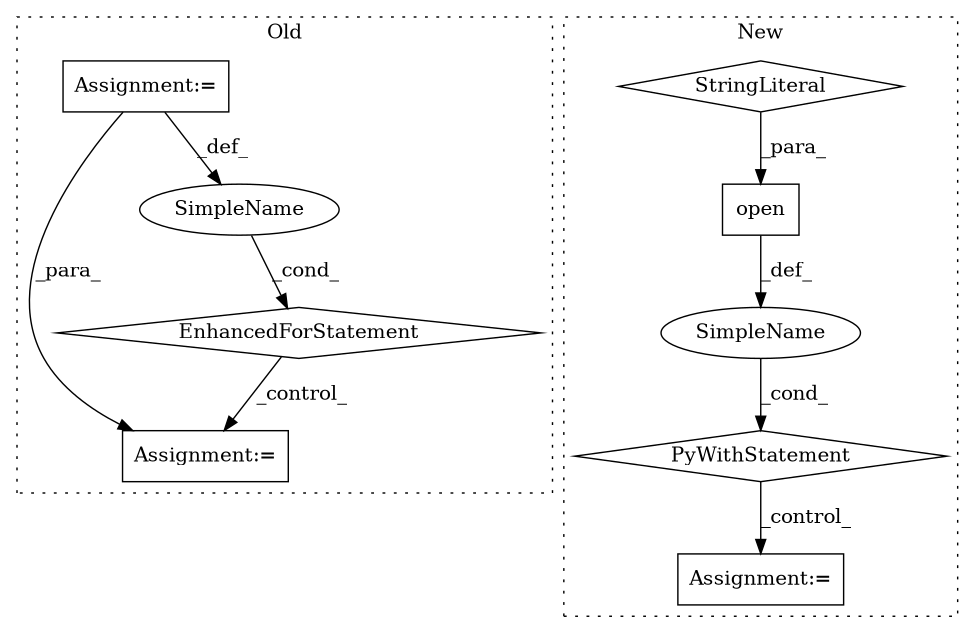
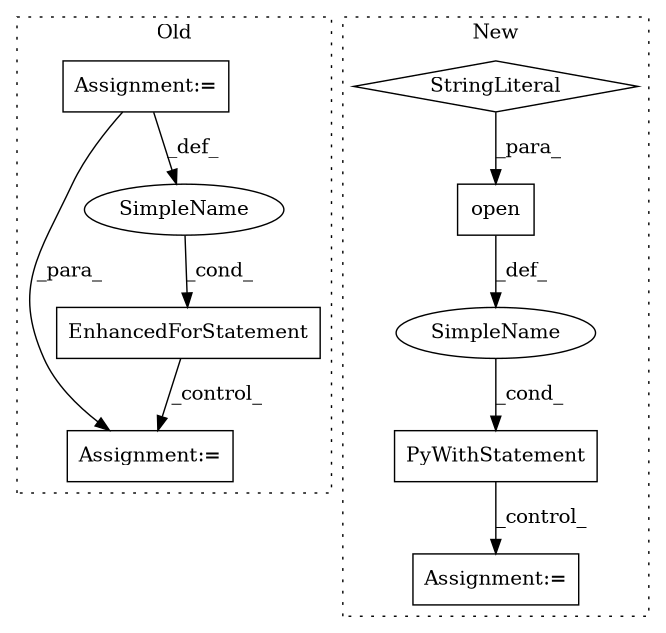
node "EnhancedForStatement": shape diamond -> box
node "PyWithStatement": shape diamond -> box
